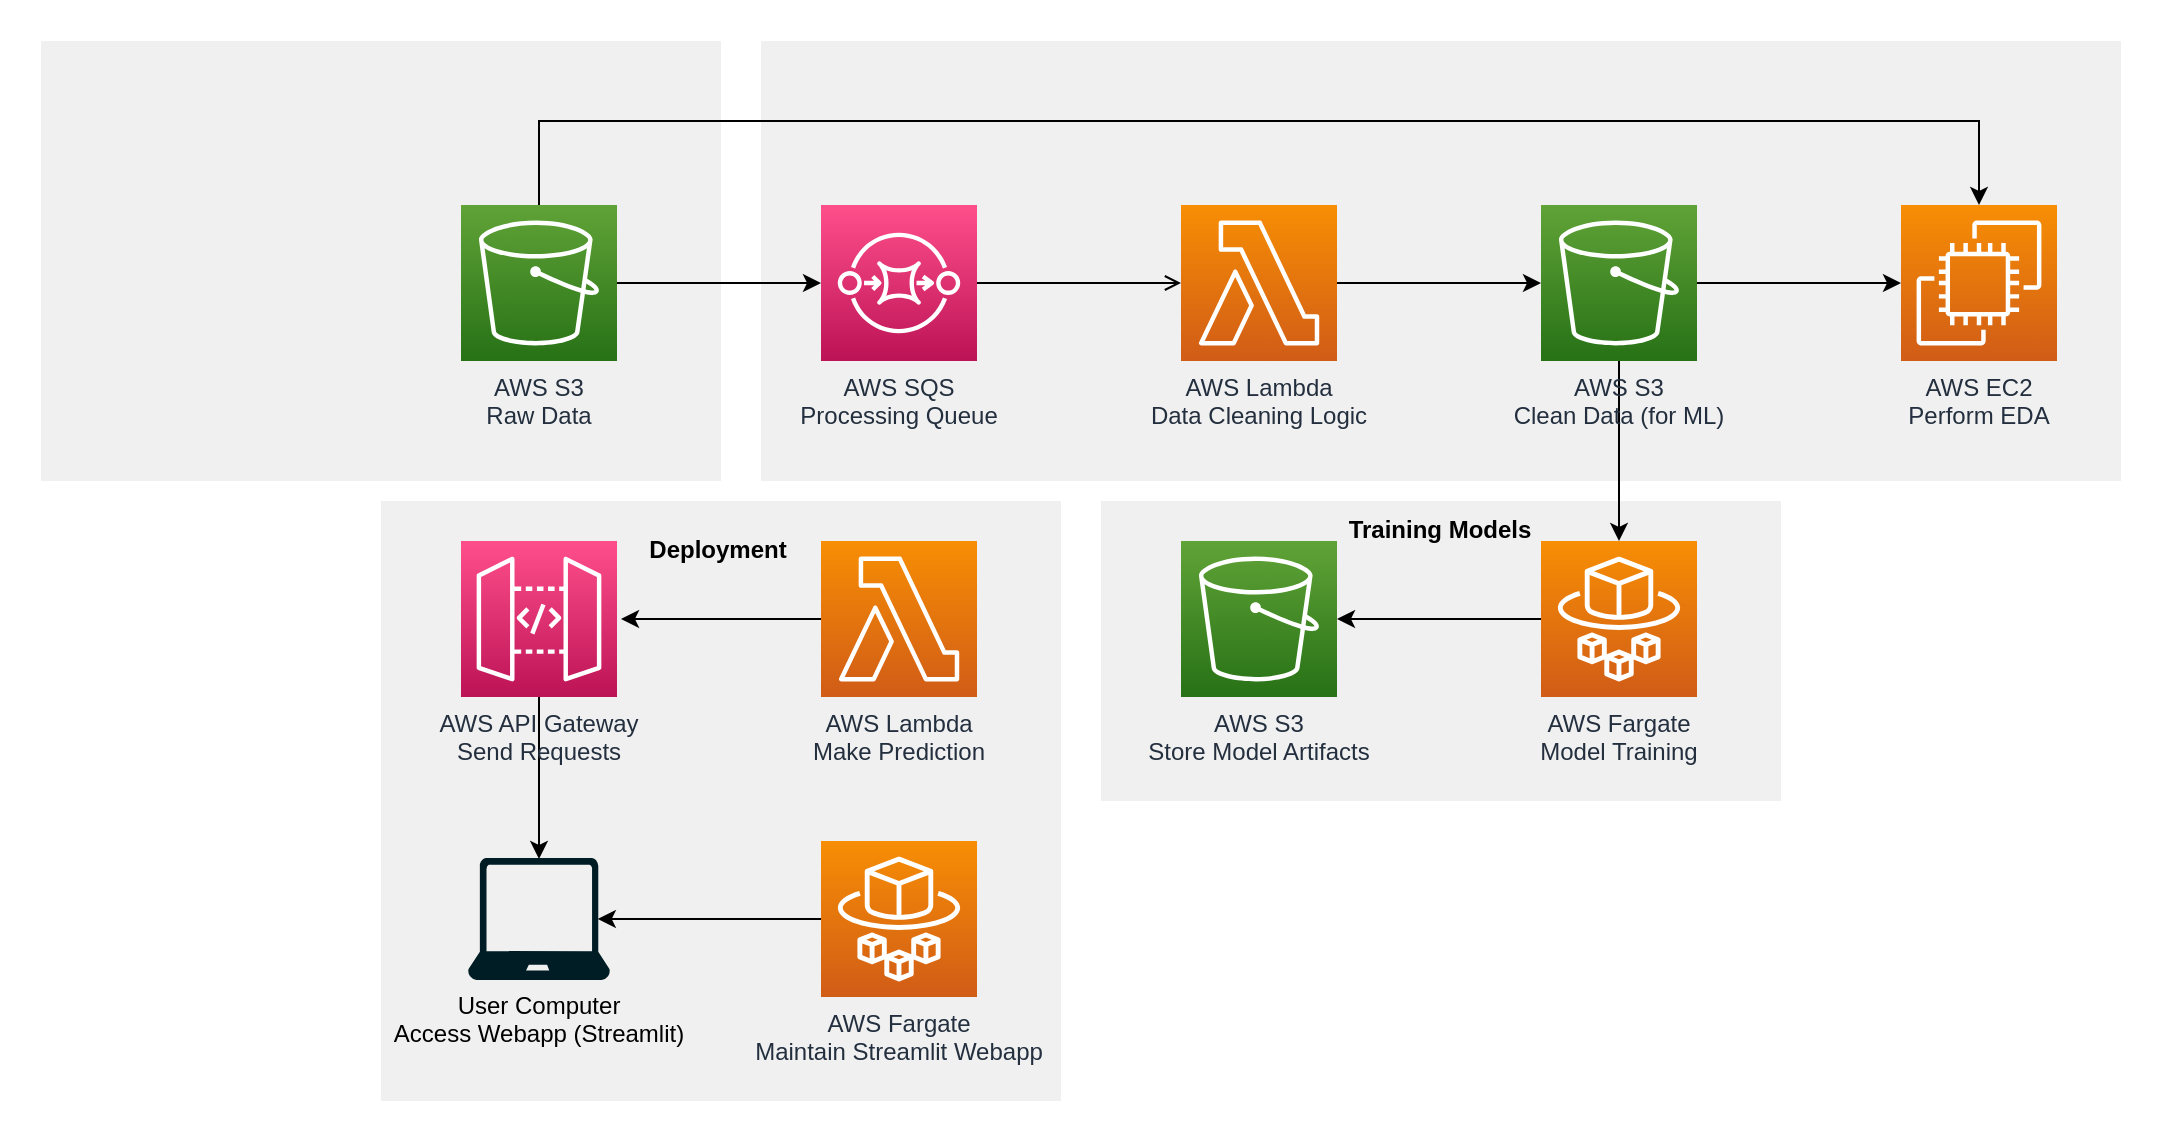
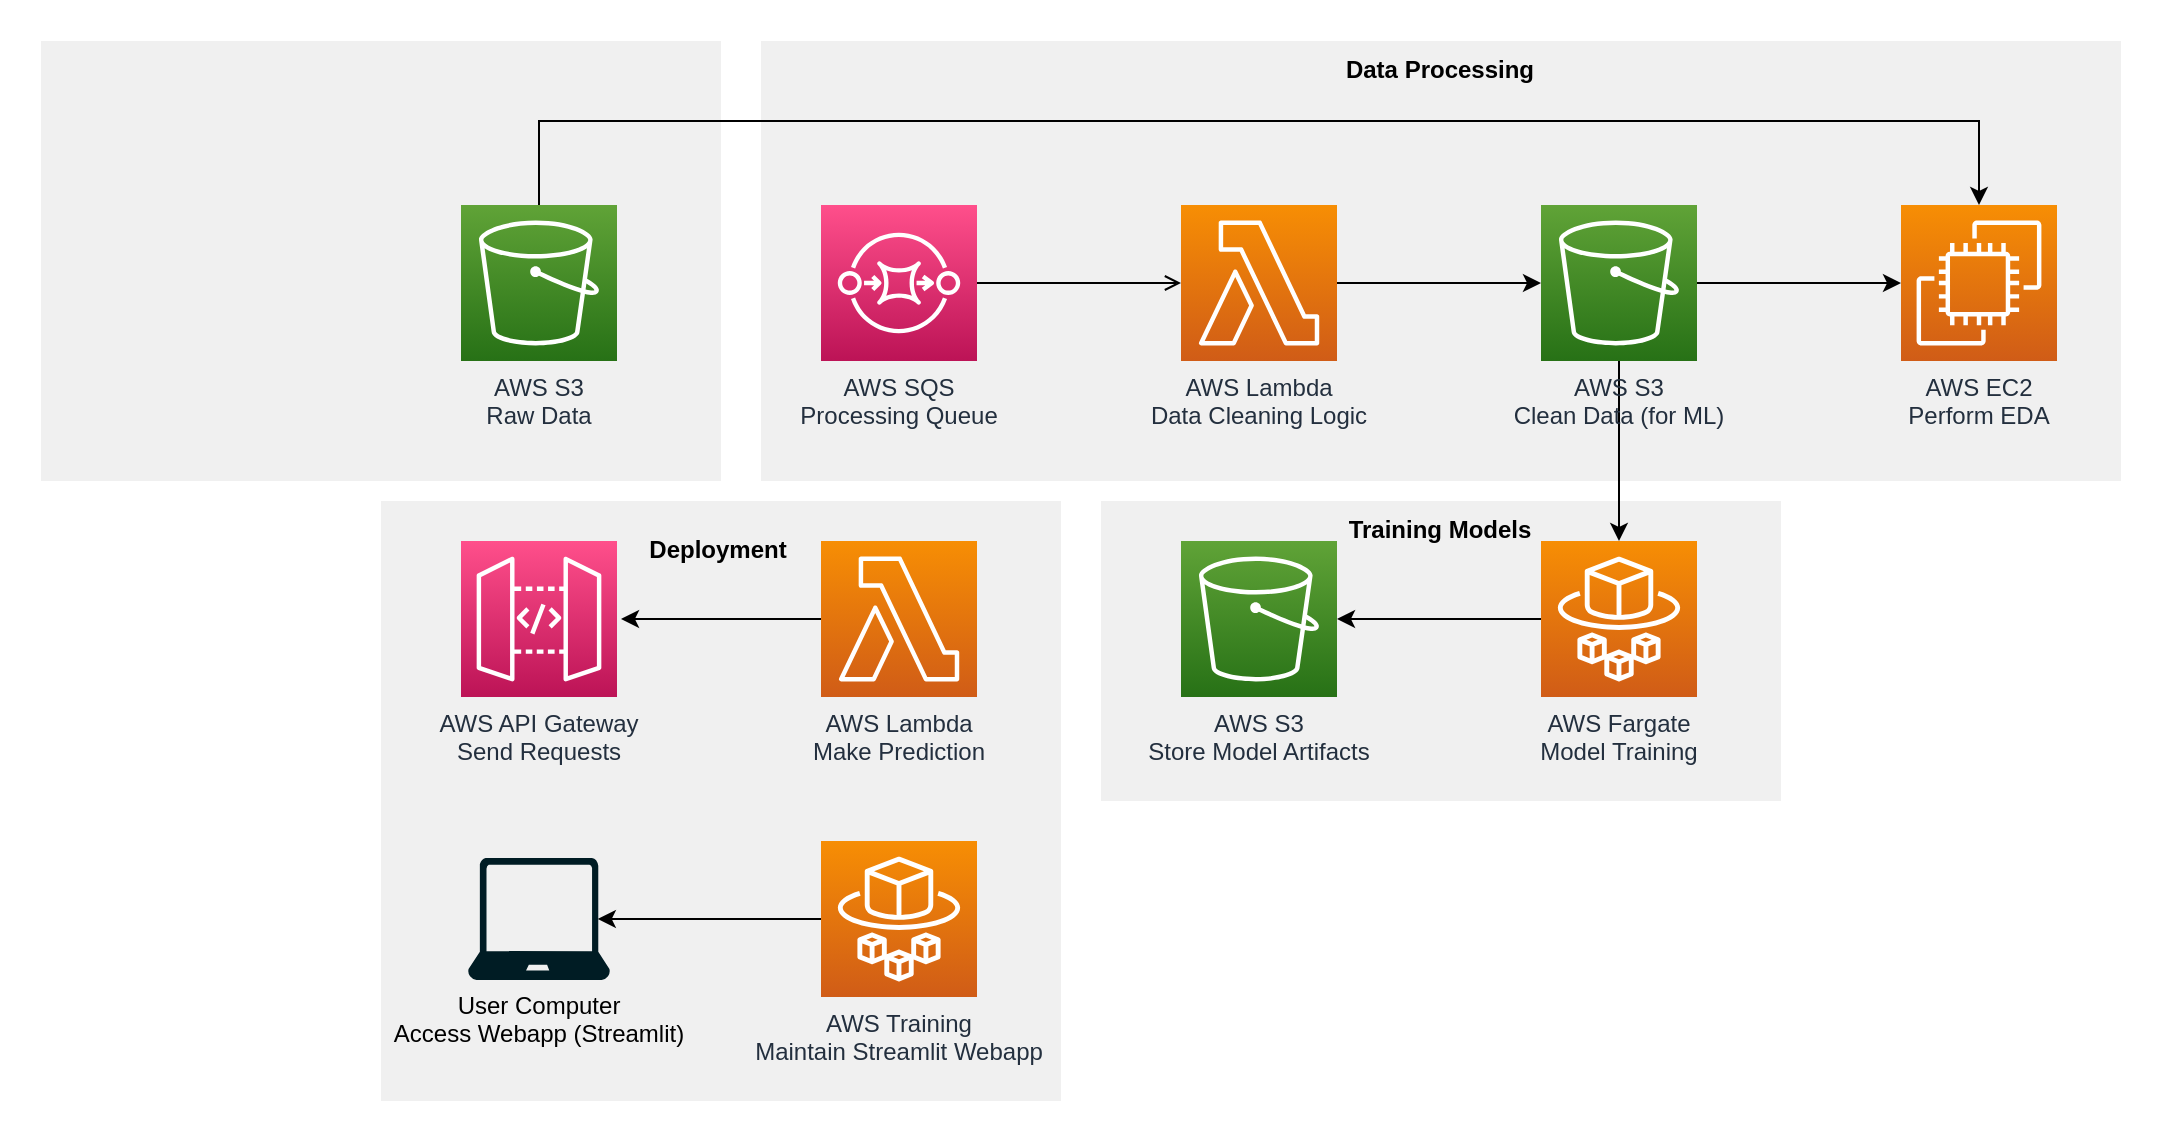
node "Data Processing": added
edge "AWS S3 Raw Data" -> "AWS SQS Processing Queue": removed
edge "AWS API Gateway Send Requests" -> "User Computer Access Webapp (Streamlit)": removed
node "AWS Fargate Maintain Streamlit Webapp": label "AWS Fargate Maintain Streamlit Webapp" -> "AWS Training Maintain Streamlit Webapp"
